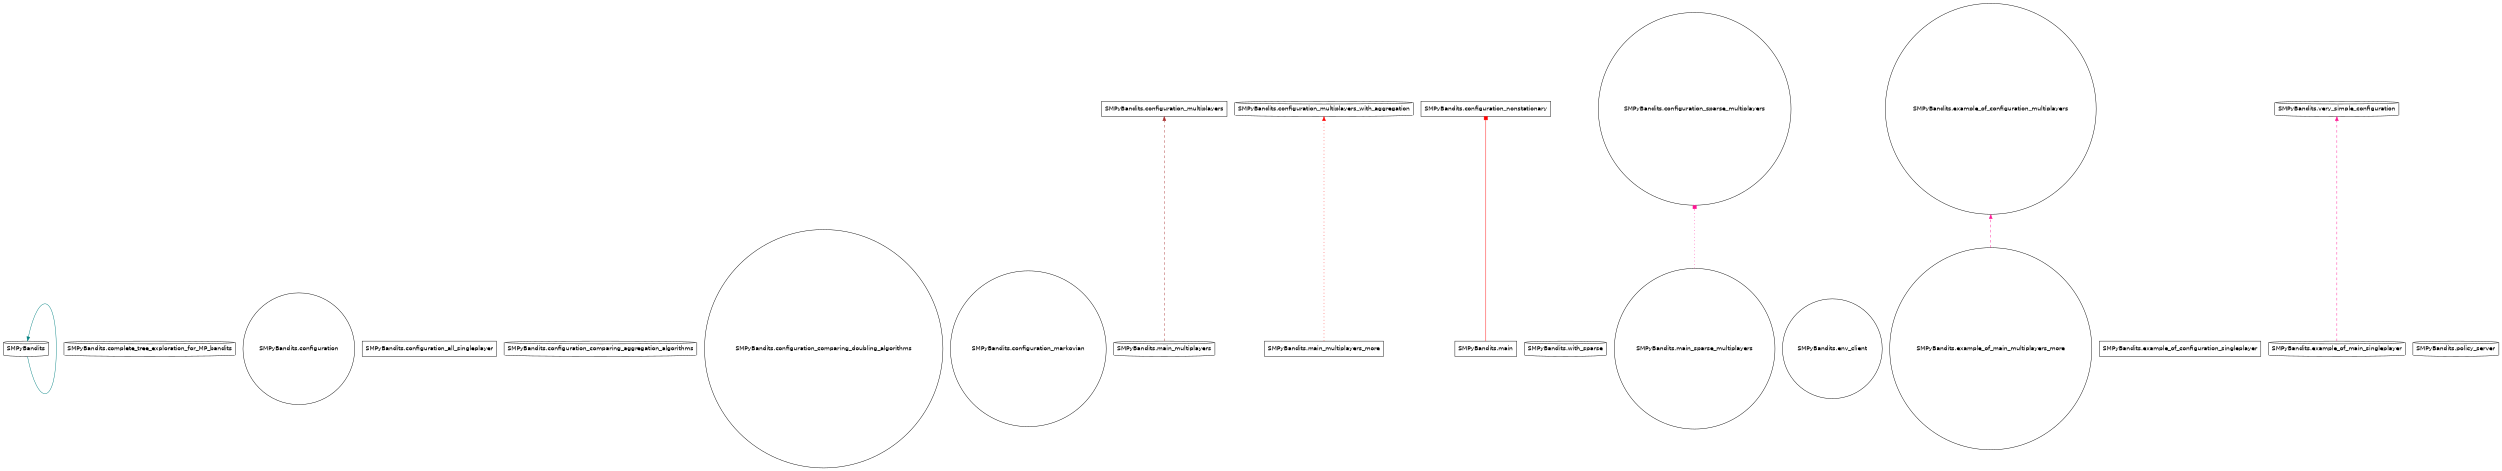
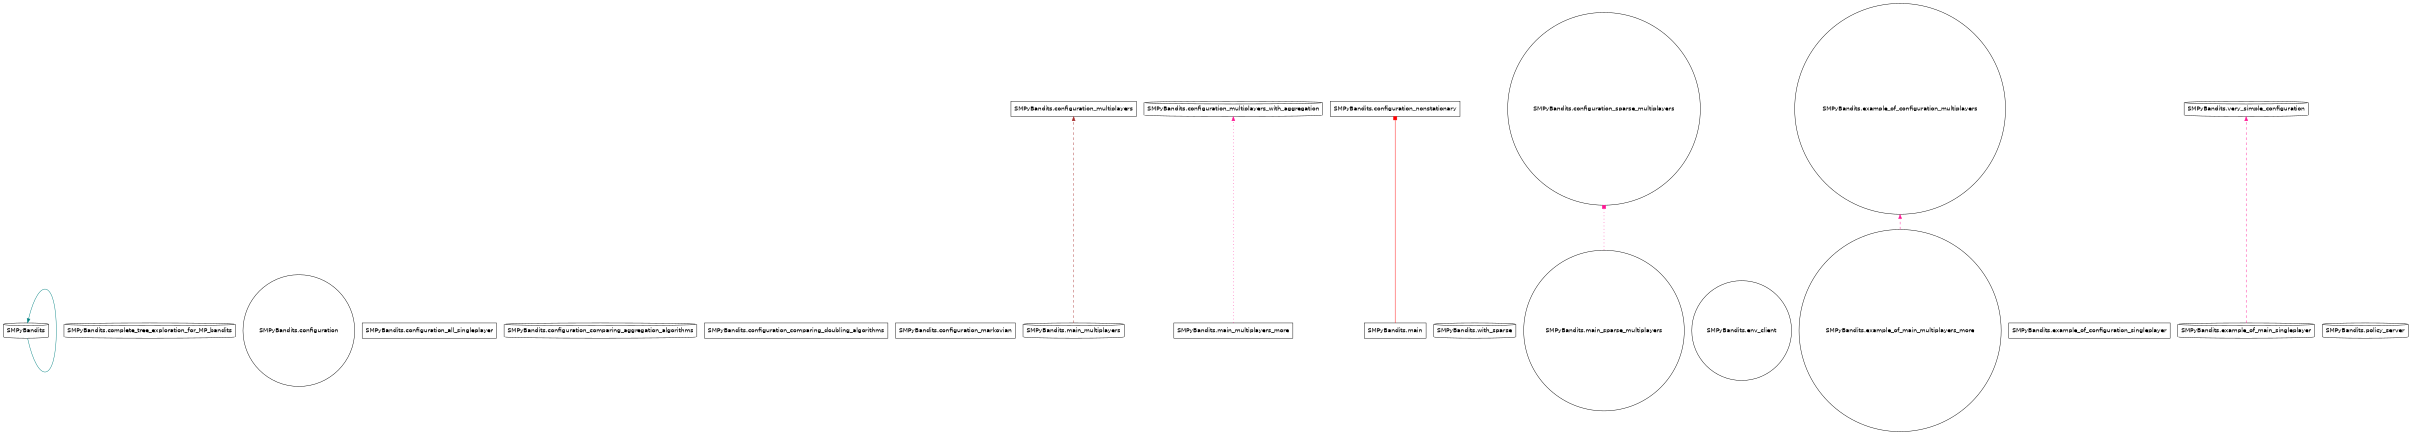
edge "SMPyBandits.main_multiplayers_more" -> "SMPyBandits.configuration_multiplayers_with_aggregation": color red -> deeppink
node "SMPyBandits.configuration_comparing_doubling_algorithms": shape circle -> box
node "SMPyBandits.configuration_markovian": shape circle -> box
